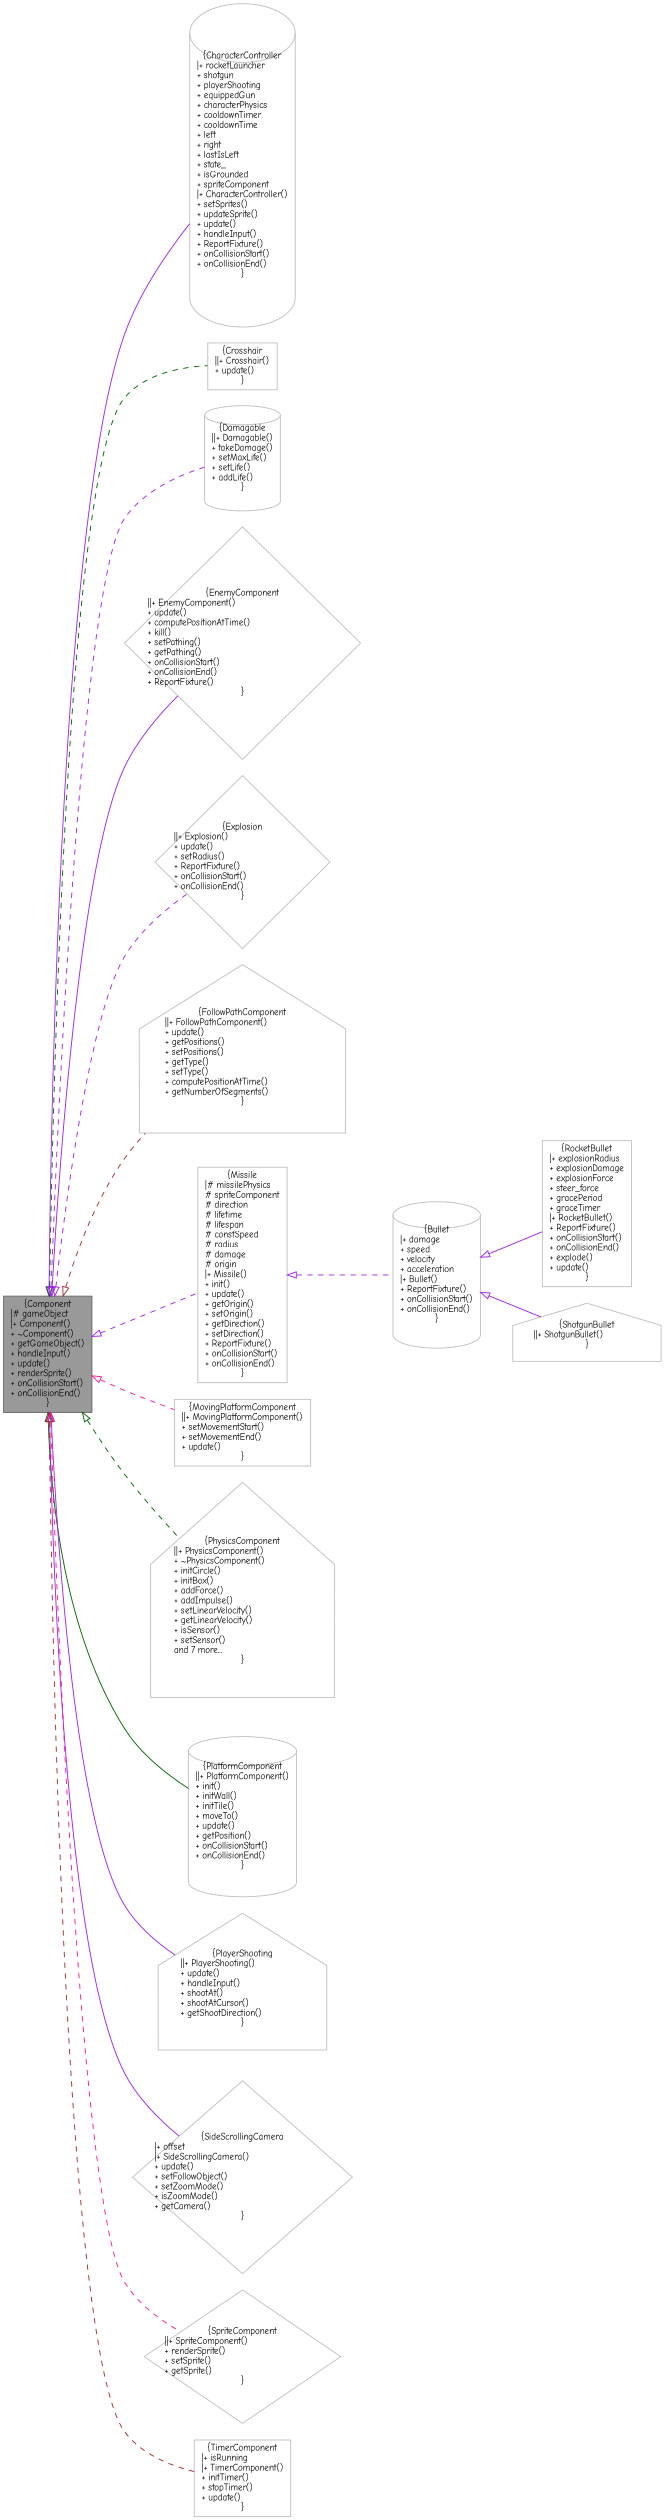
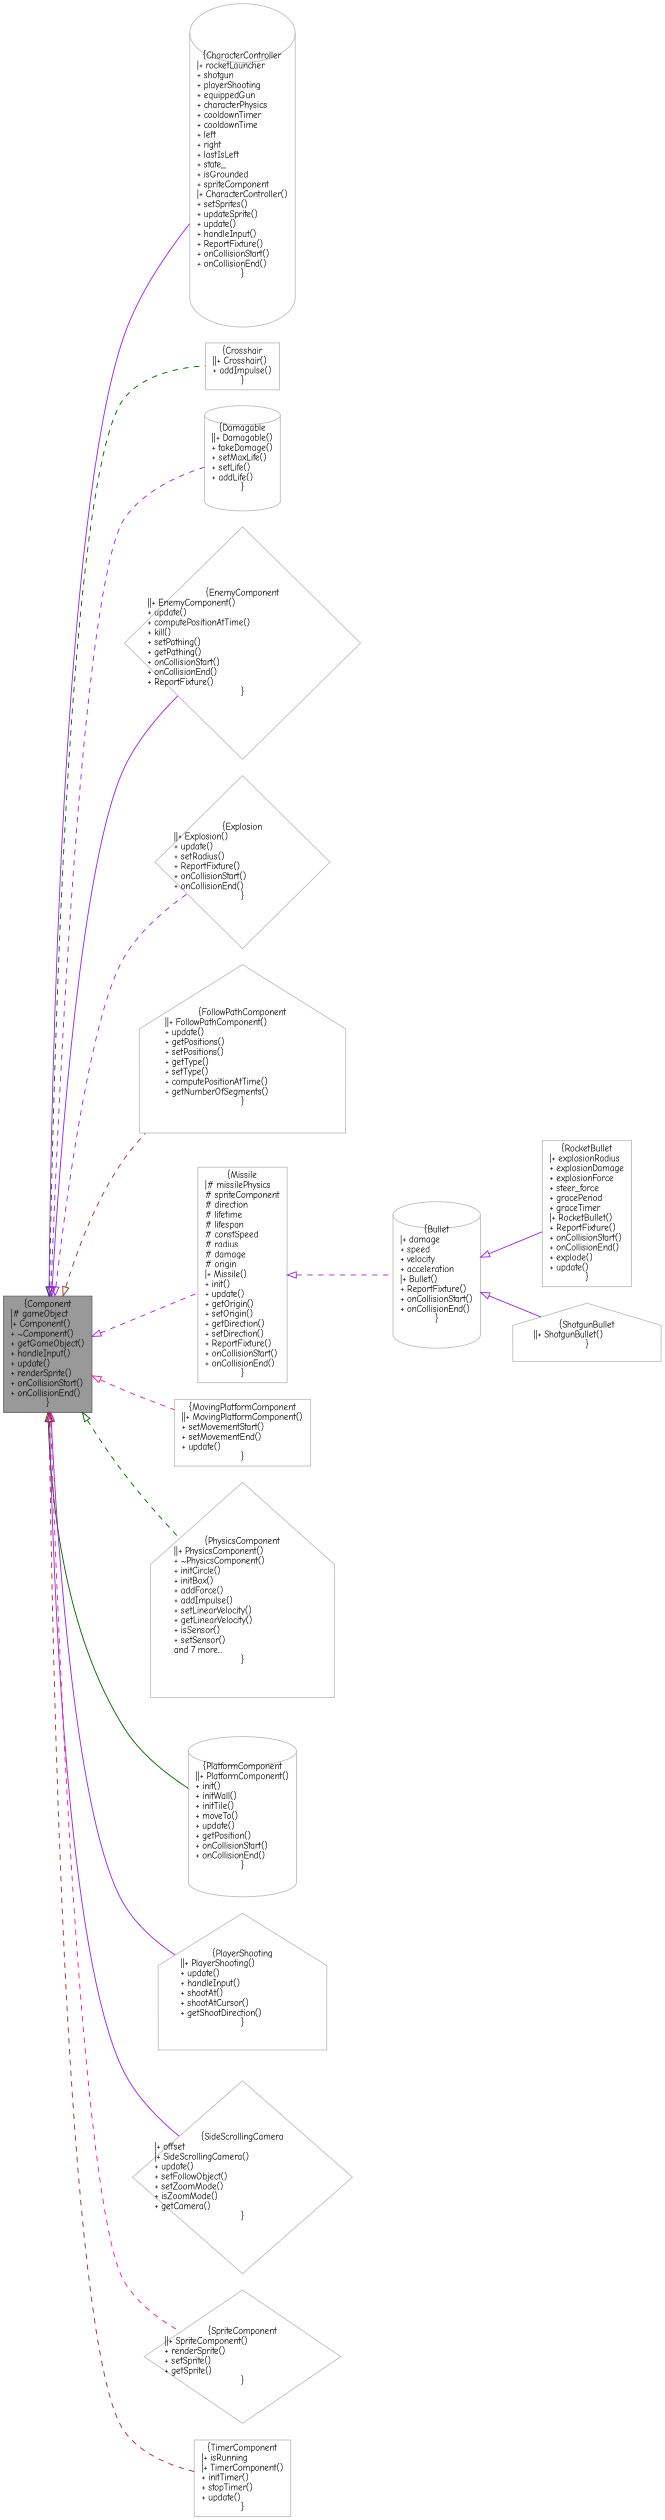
node "{Crosshair ||+ Crosshair() + update() }": label "{Crosshair ||+ Crosshair() + update() }" -> "{Crosshair ||+ Crosshair() + addImpulse() }"
